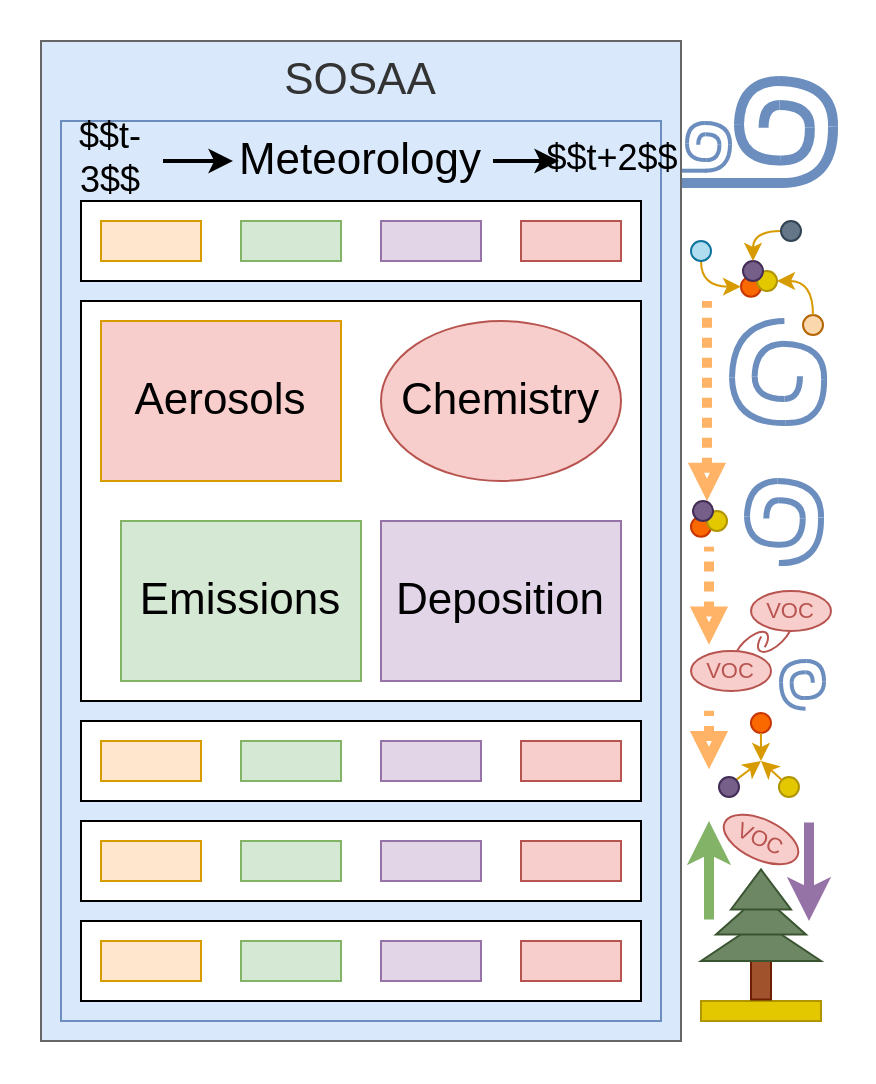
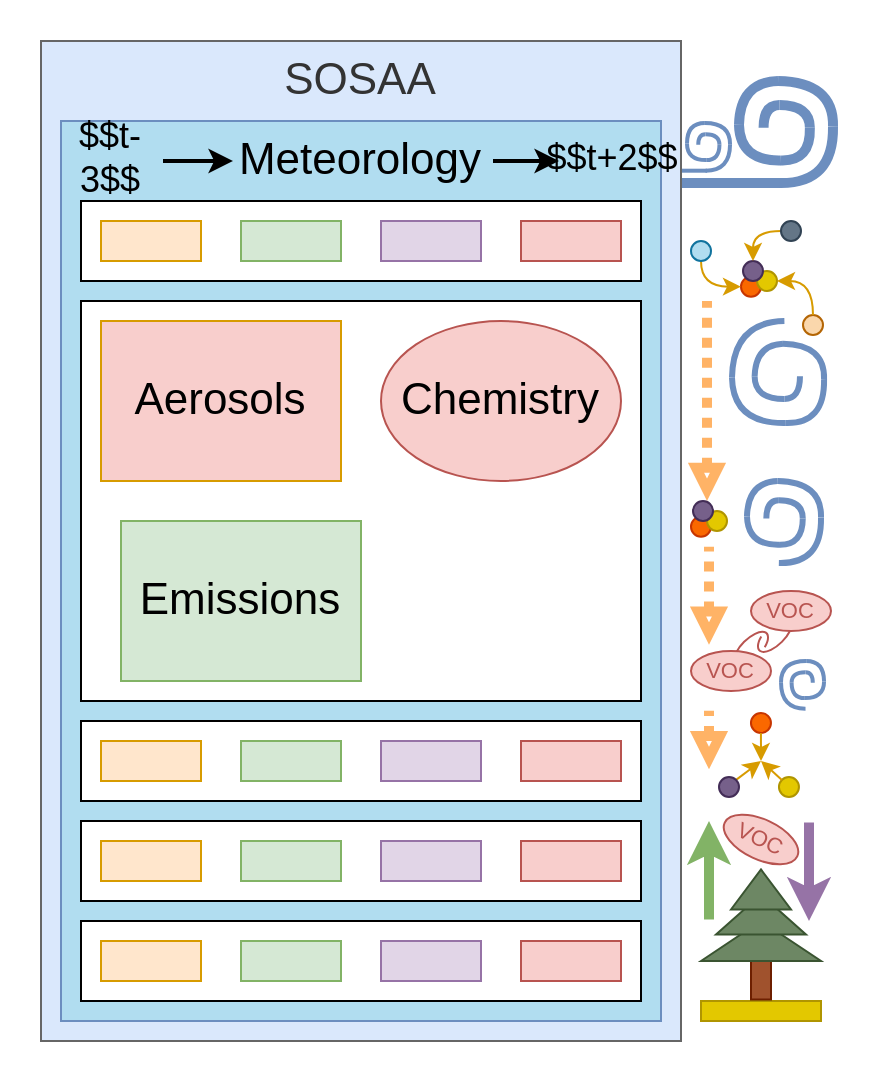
node "Meteorology": fillcolor #dae8fc -> #b1ddf0
node "Deposition": removed
